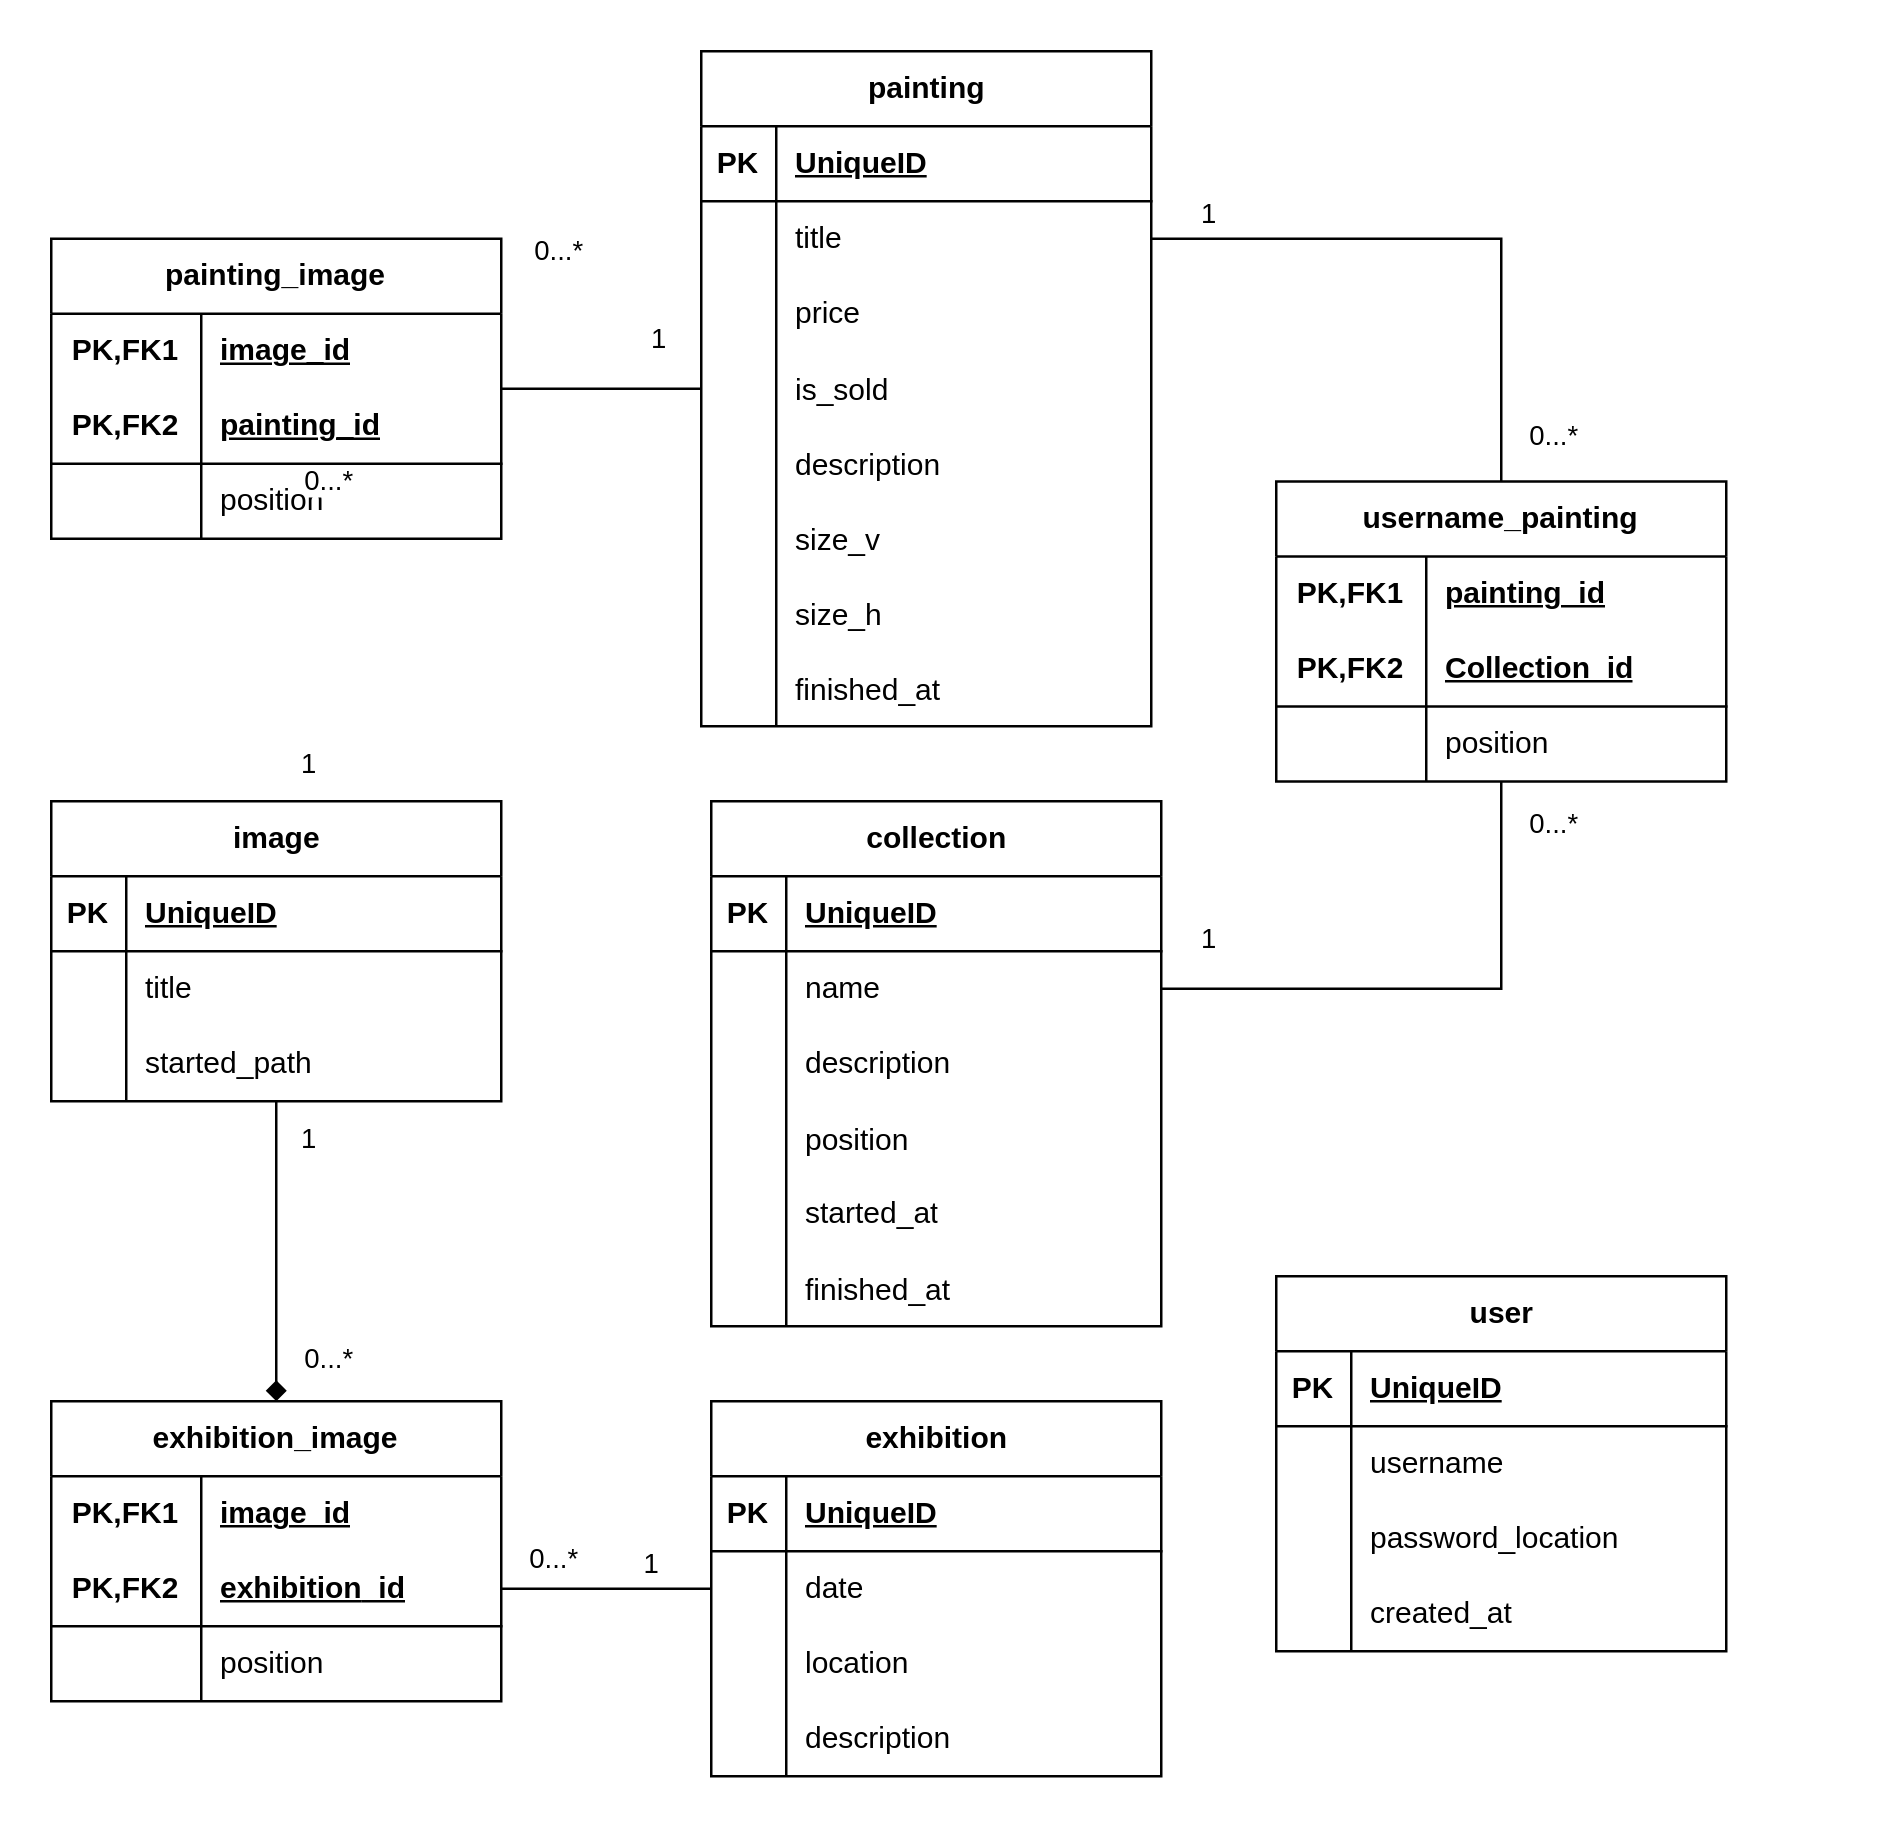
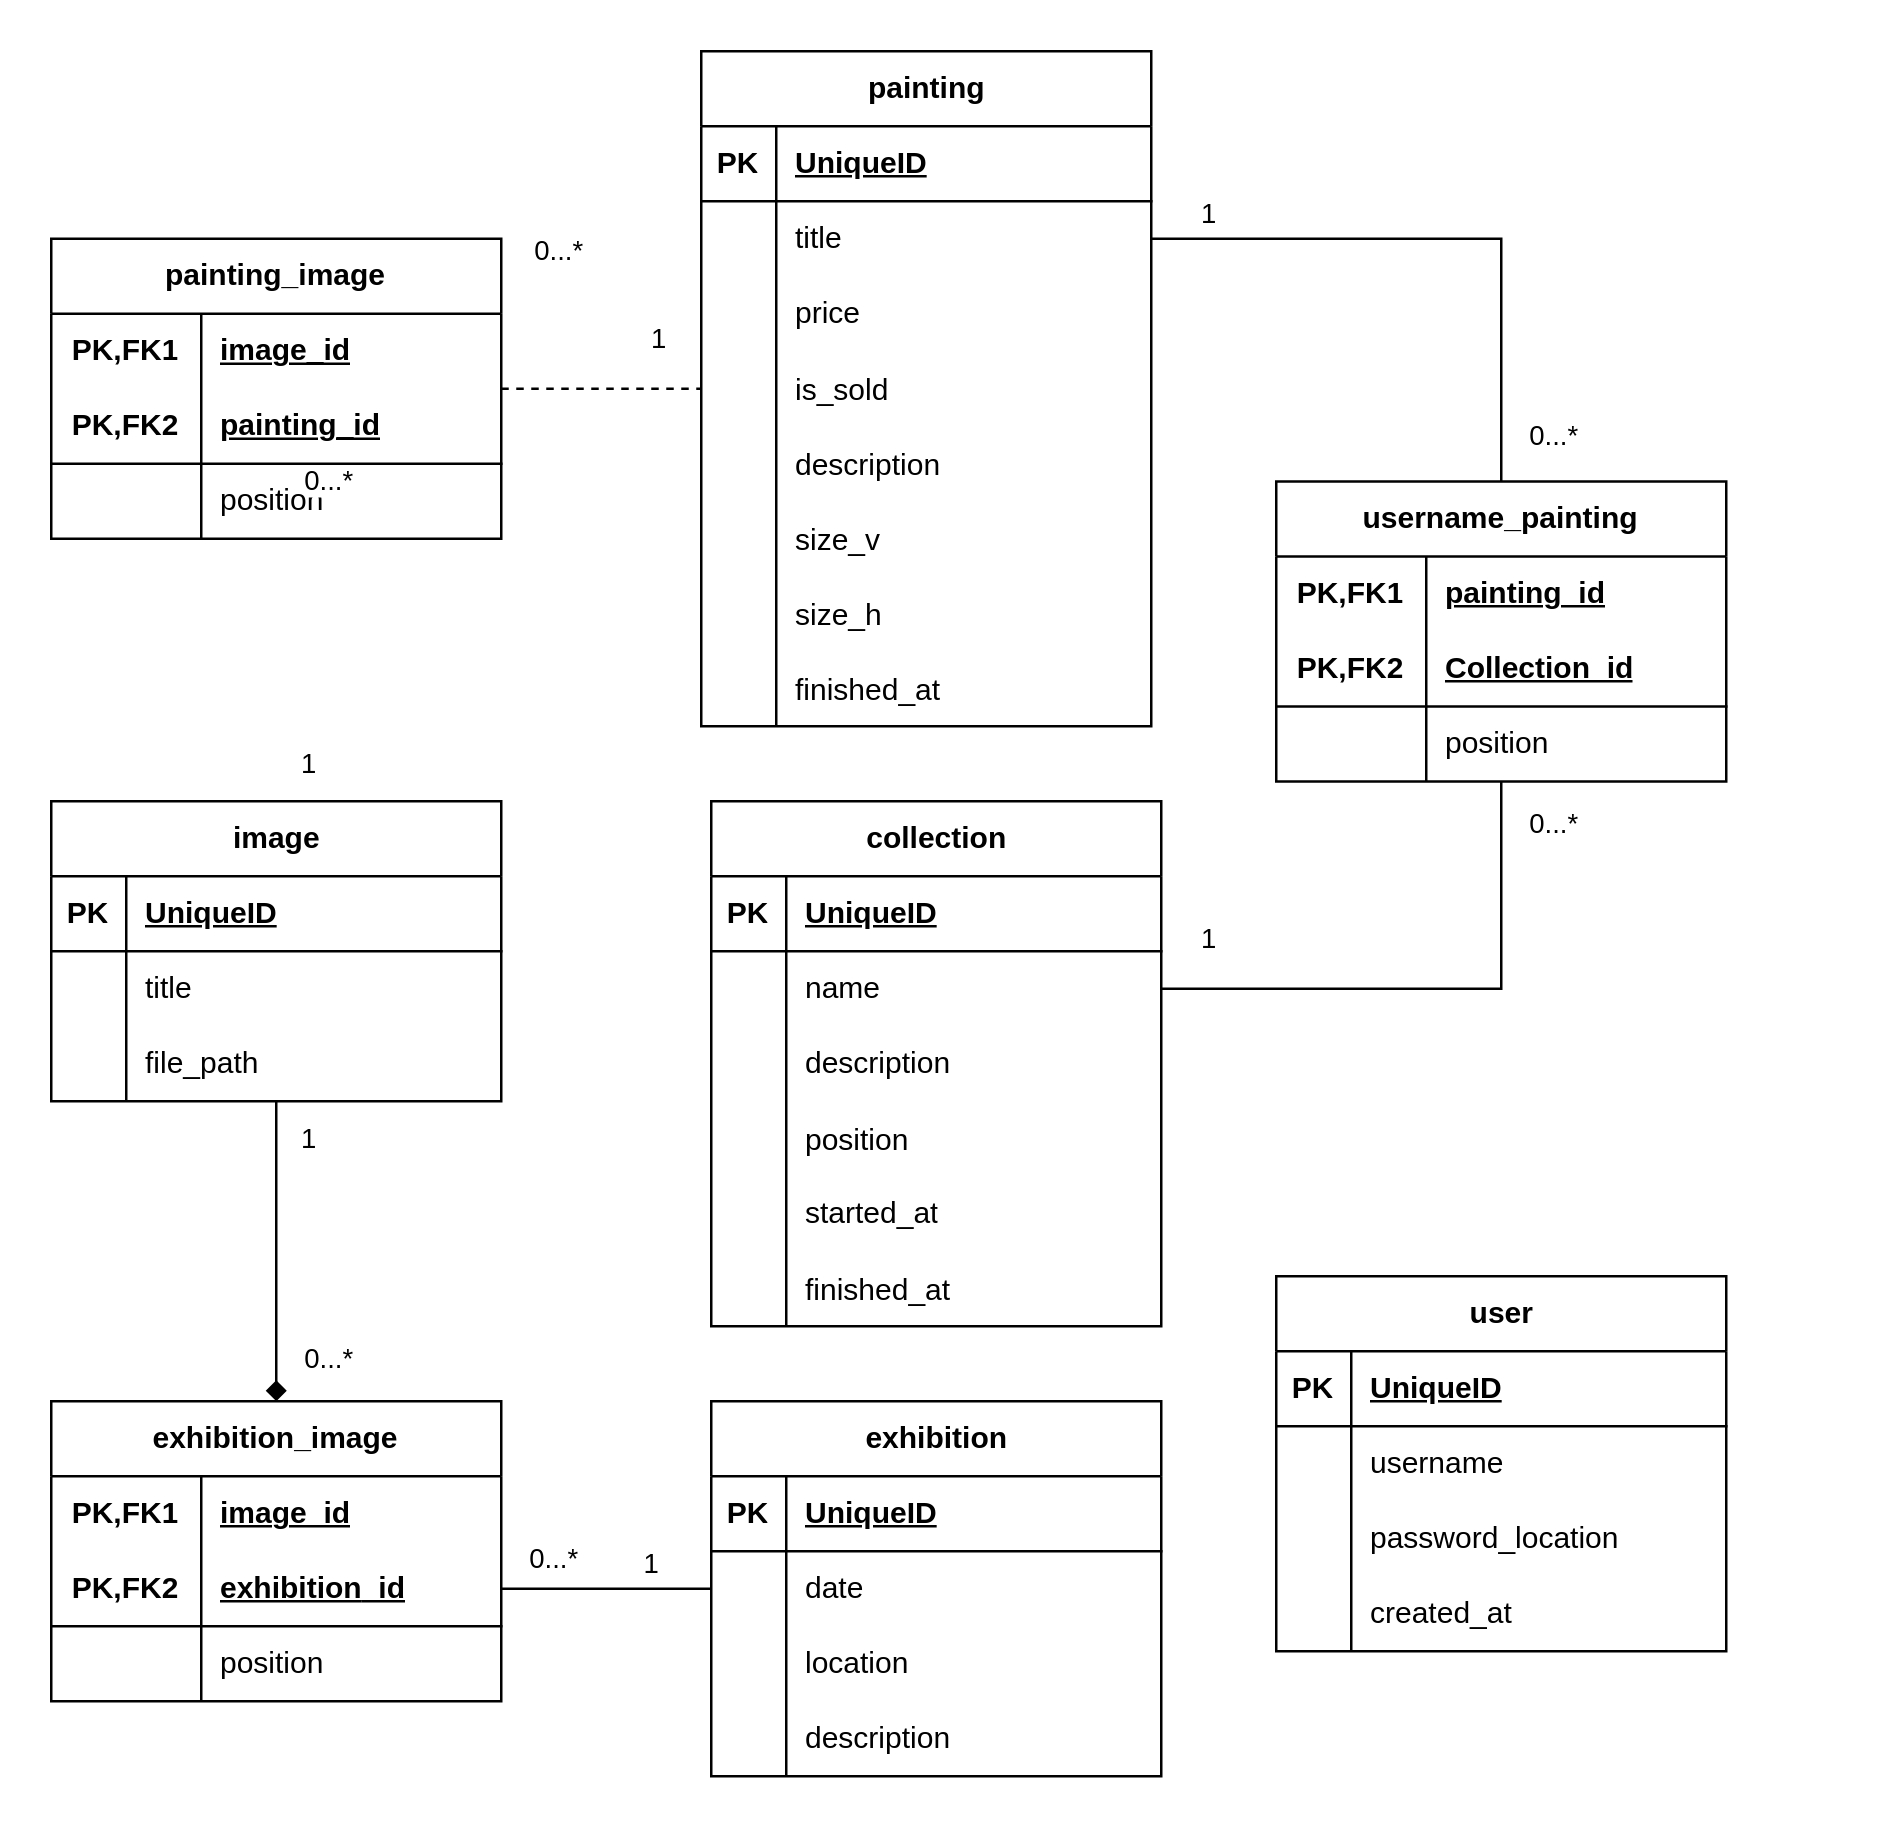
edge "painting_image" -- "painting": style solid -> dashed
node "started_path": label "started_path" -> "file_path"
